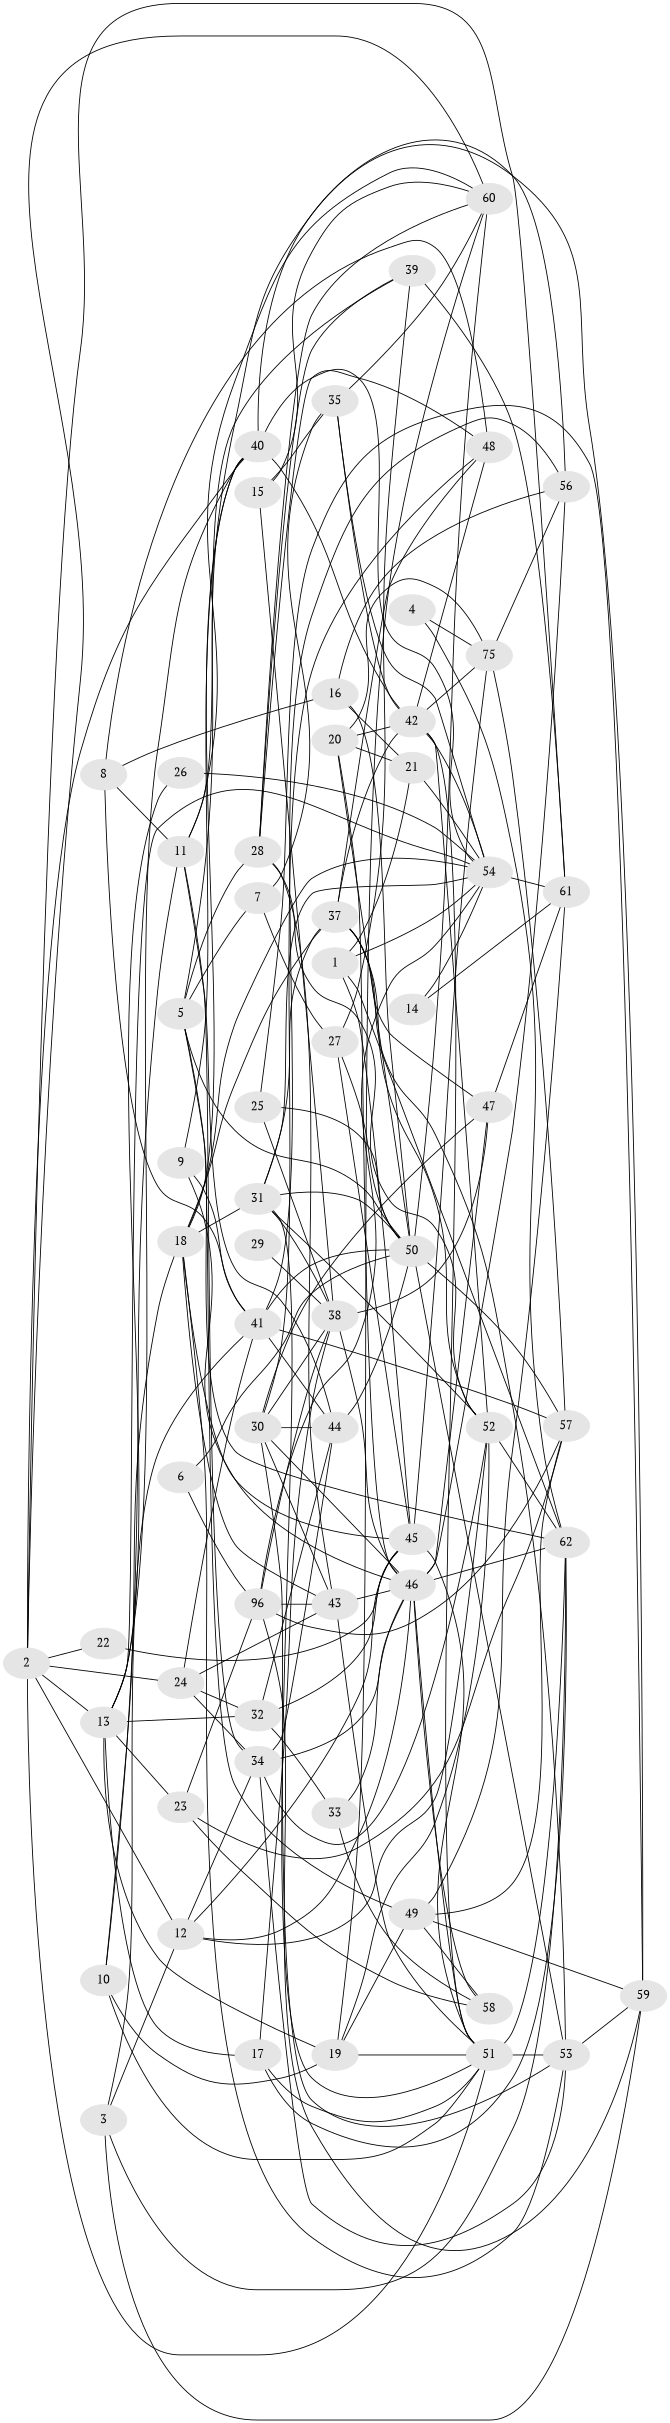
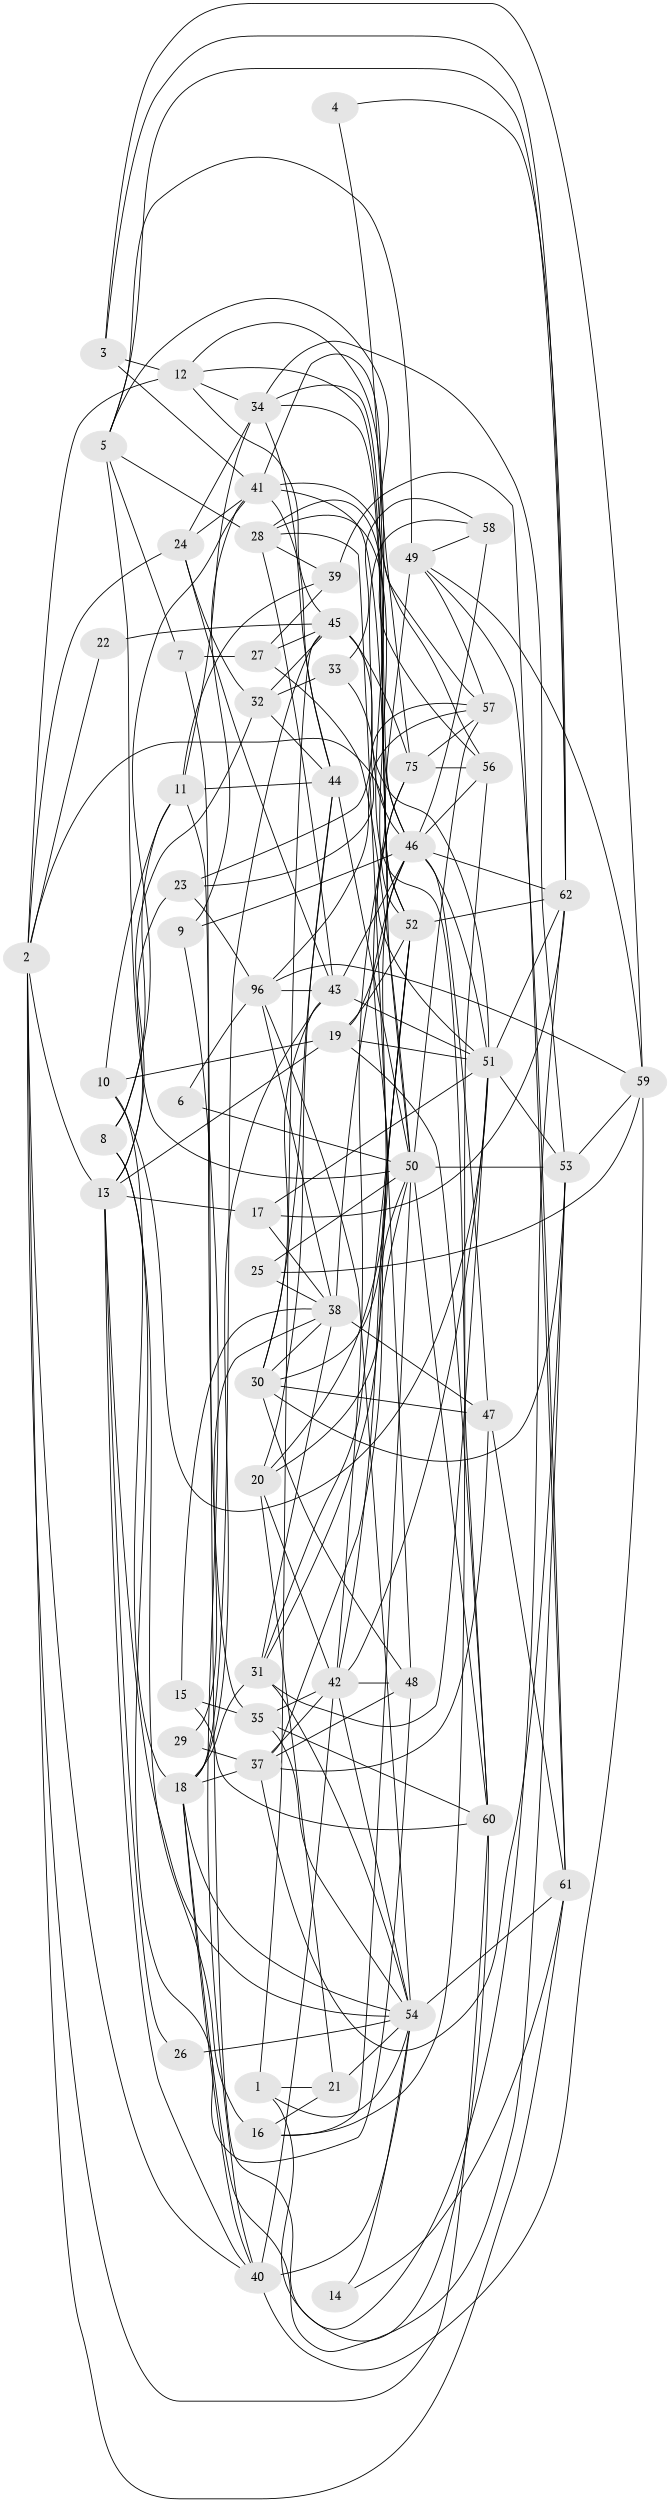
edge "37" -- "31": now "37" -- "29"
edge "20" -- "46": now "20" -- "44"
